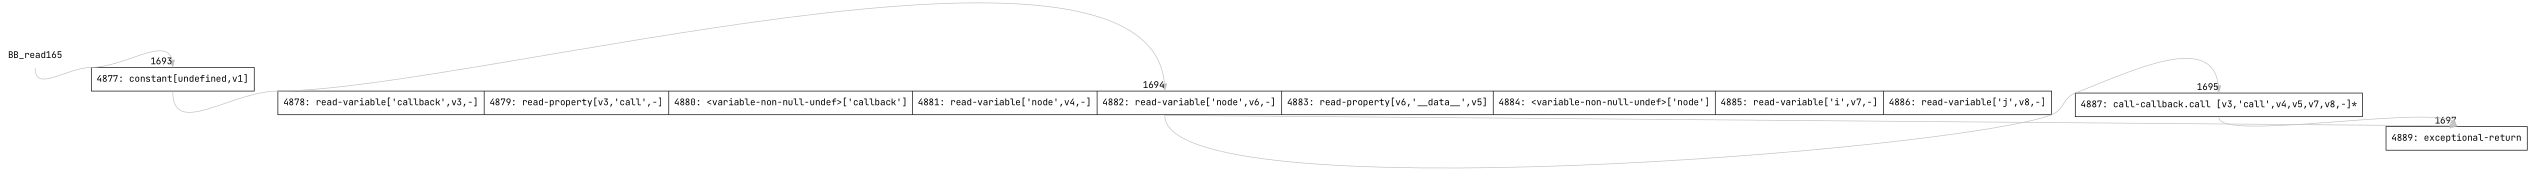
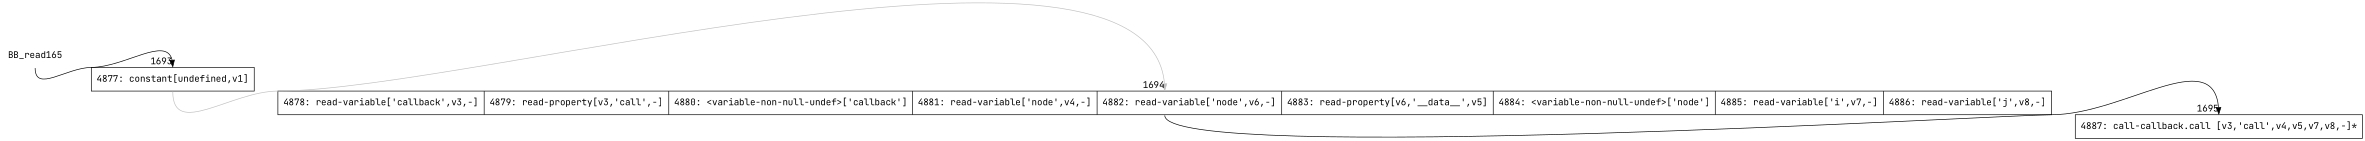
edge "BB_read165" -> "4877: constant[undefined,v1]": color gray -> black
node "4889: exceptional-return": removed
edge "4878: read-variable['callback',v3,-]" -> "4887: call-callback.call [v3,'call',v4,v5,v7,v8,-]*": color gray -> black
